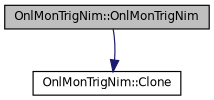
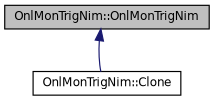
edge "OnlMonTrigNim::OnlMonTrigNim" -> "OnlMonTrigNim::Clone": reversed
